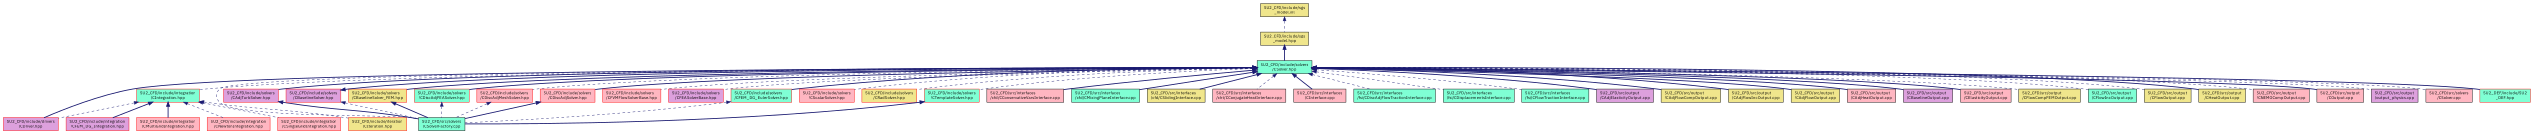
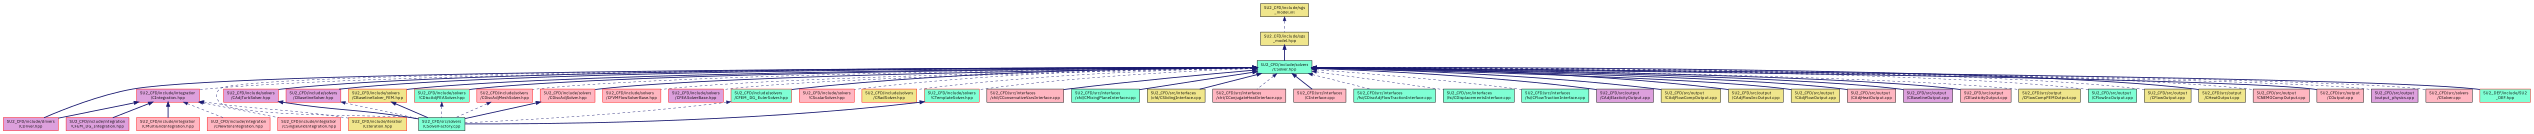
edge "SU2_CFD/include/solvers /CSolver.hpp" -> "SU2_CFD/include/solvers /CBaselineSolver.hpp": reversed
node "SU2_CFD/include/integration /CIntegration.hpp": fillcolor aquamarine -> plum
edge "SU2_CFD/include/drivers /CDriver.hpp" -> "SU2_CFD/include/integration /CIntegration.hpp": style dashed -> bold
